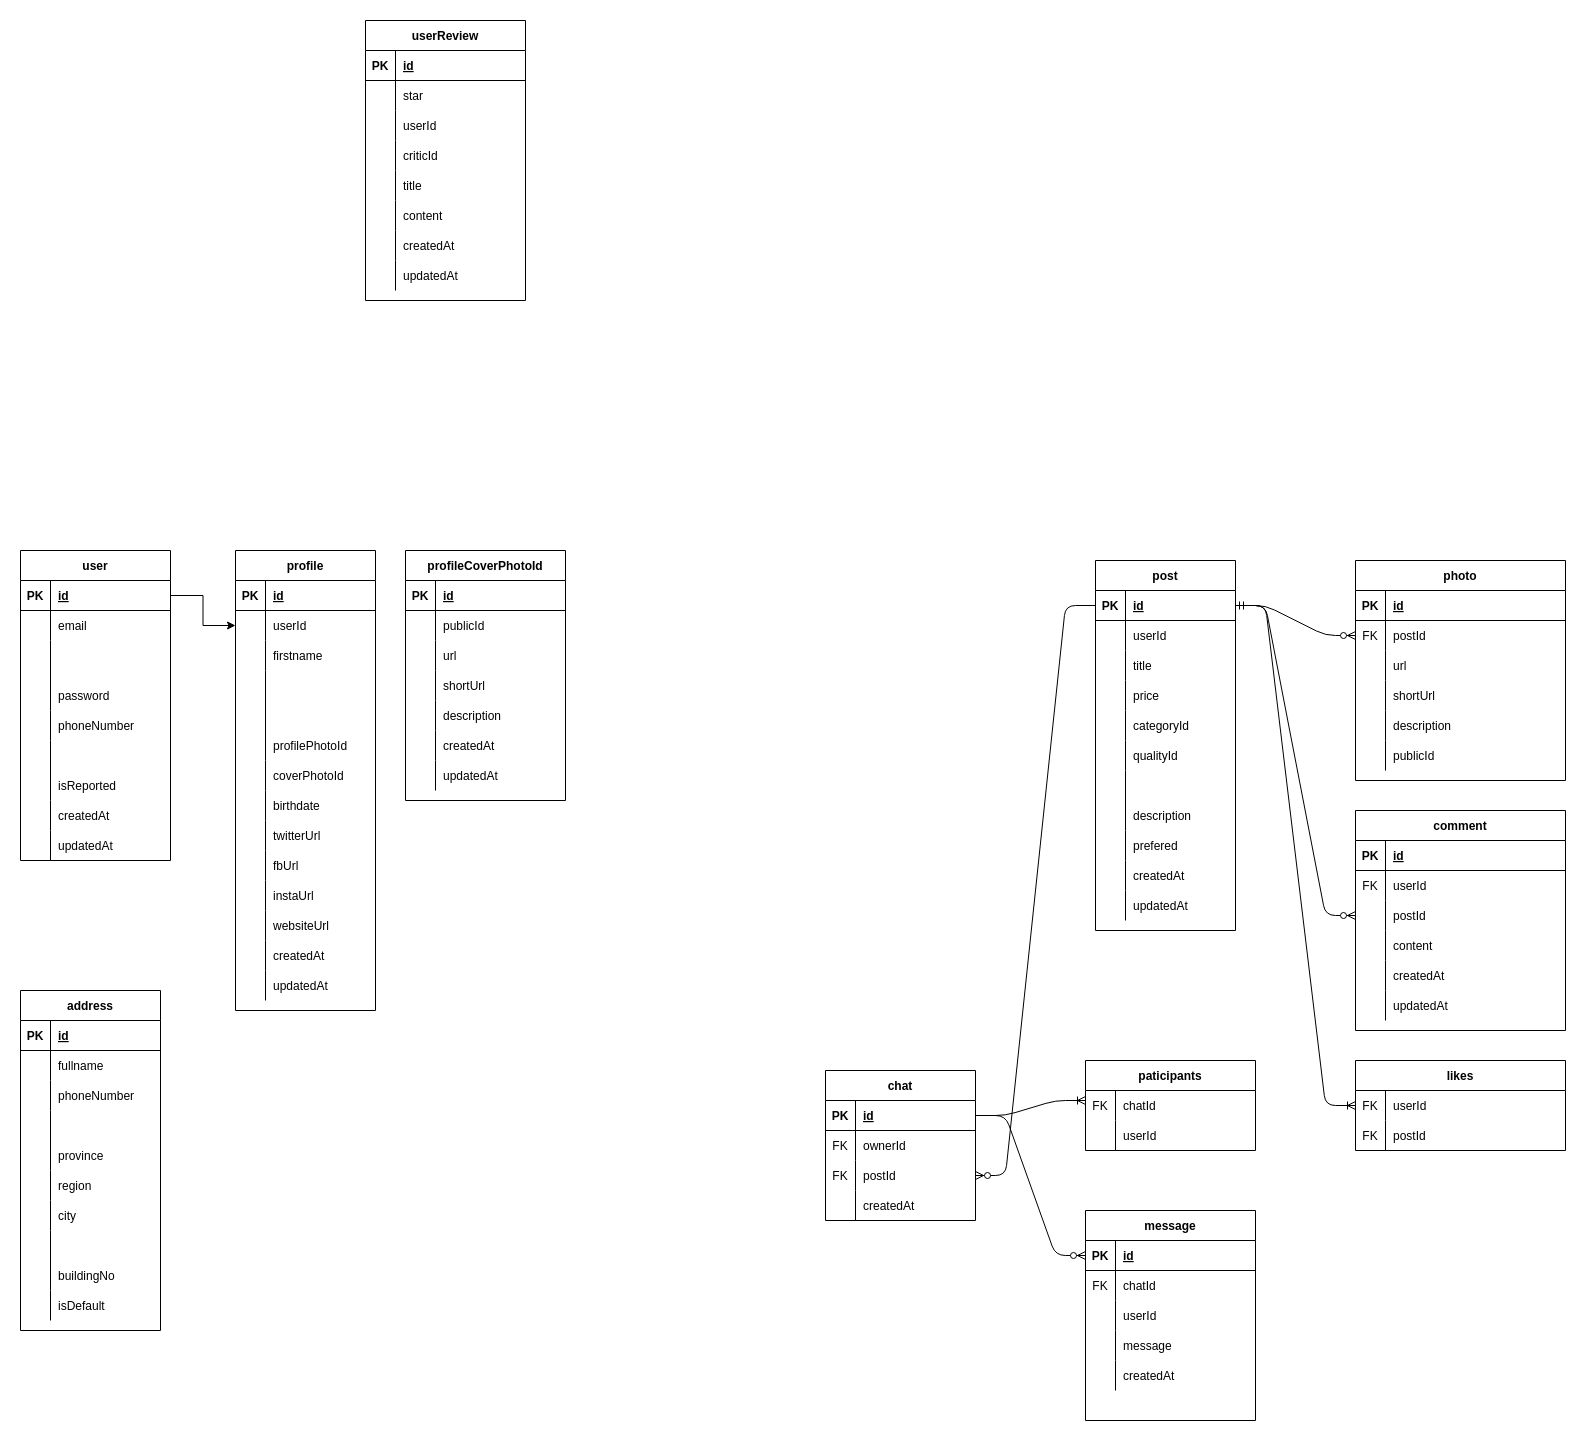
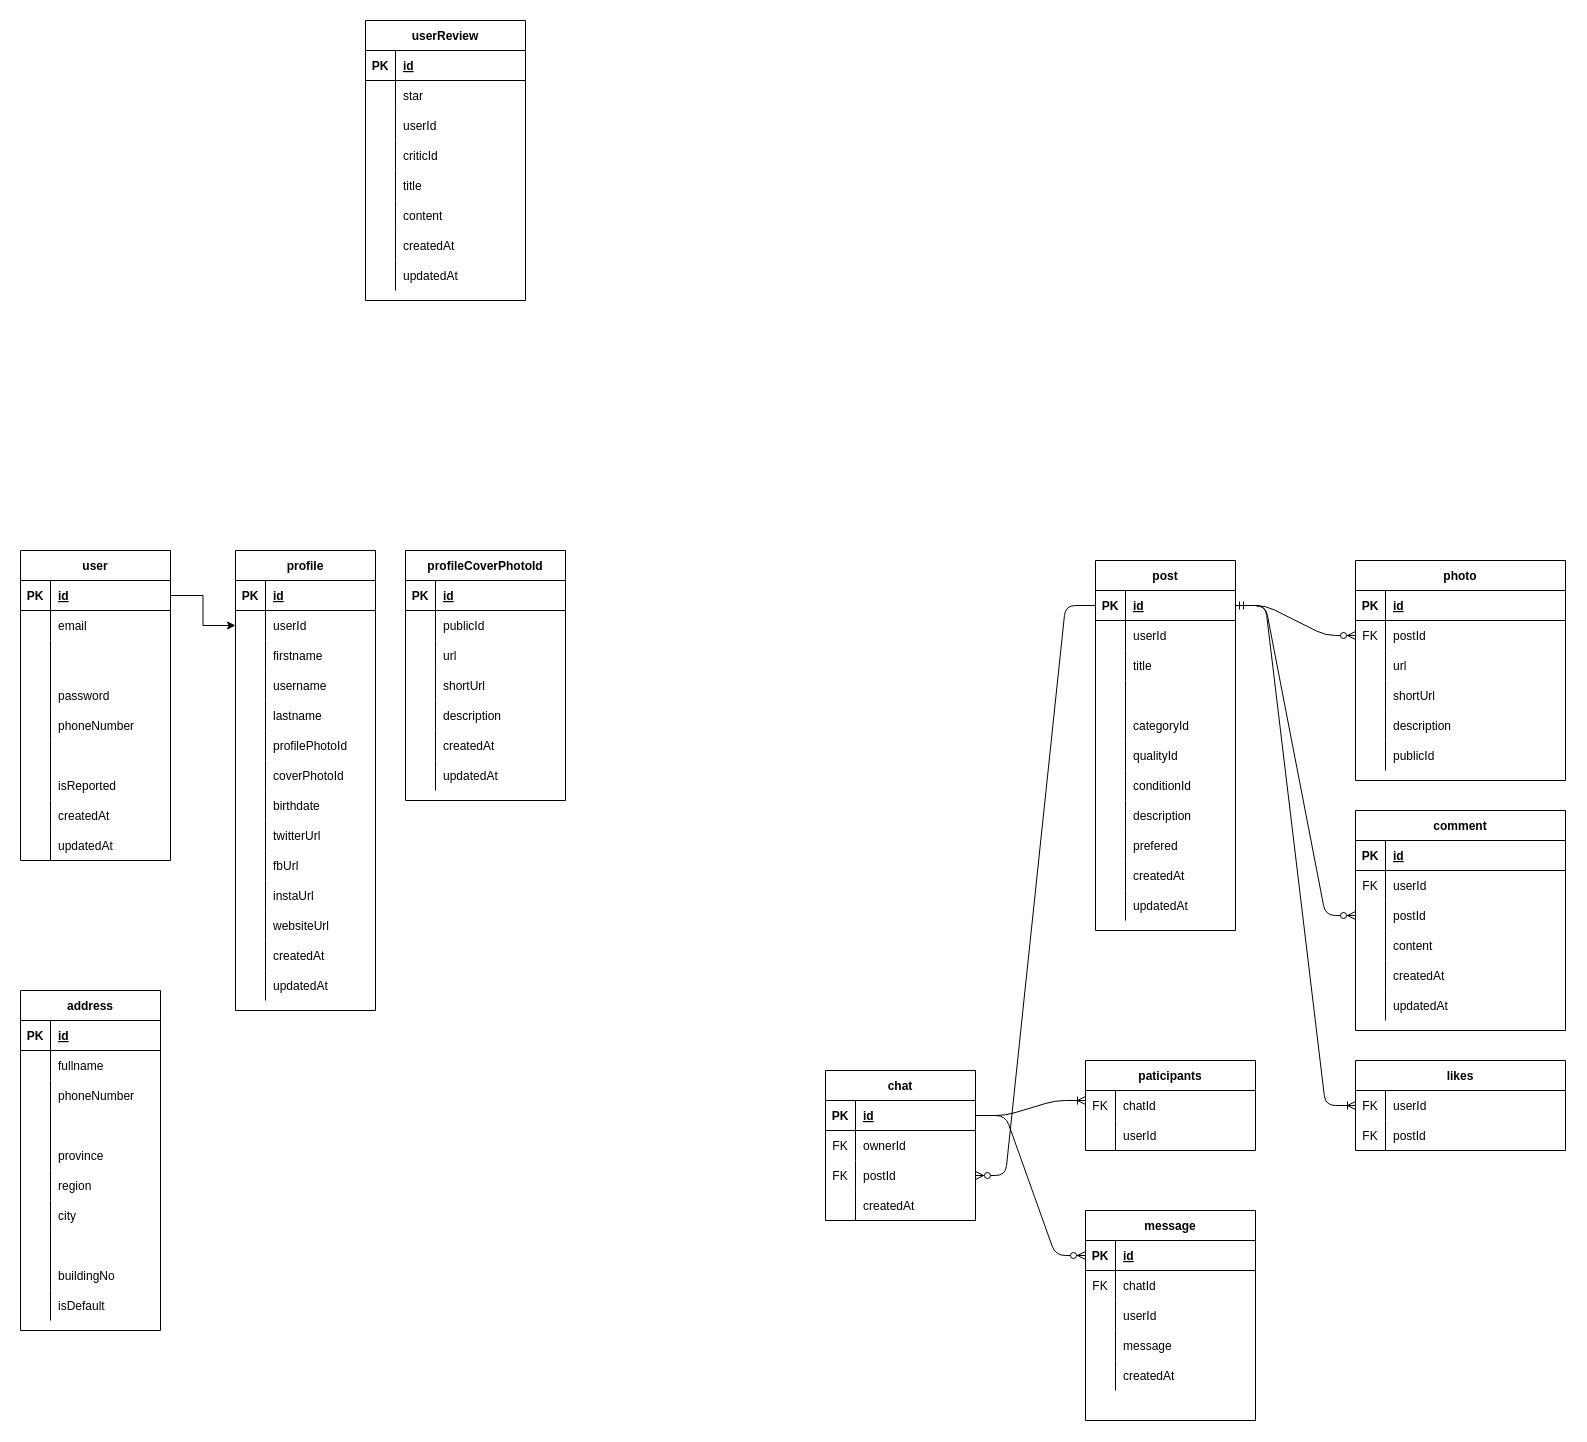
node "username": added
node "price": removed
node "lastname": added
node "conditionId": added
